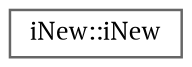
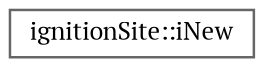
node "iNew::iNew": label "iNew::iNew" -> "ignitionSite::iNew"
